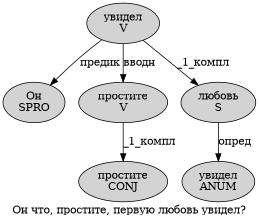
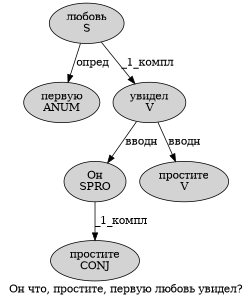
edge "увидел V" -> "любовь S": reversed
edge "увидел V" -> "Он SPRO": label "предик" -> "вводн"
edge "простите V" -> "простите CONJ": now "Он SPRO" -> "простите CONJ"
node "увидел ANUM": label "увидел ANUM" -> "первую ANUM"
